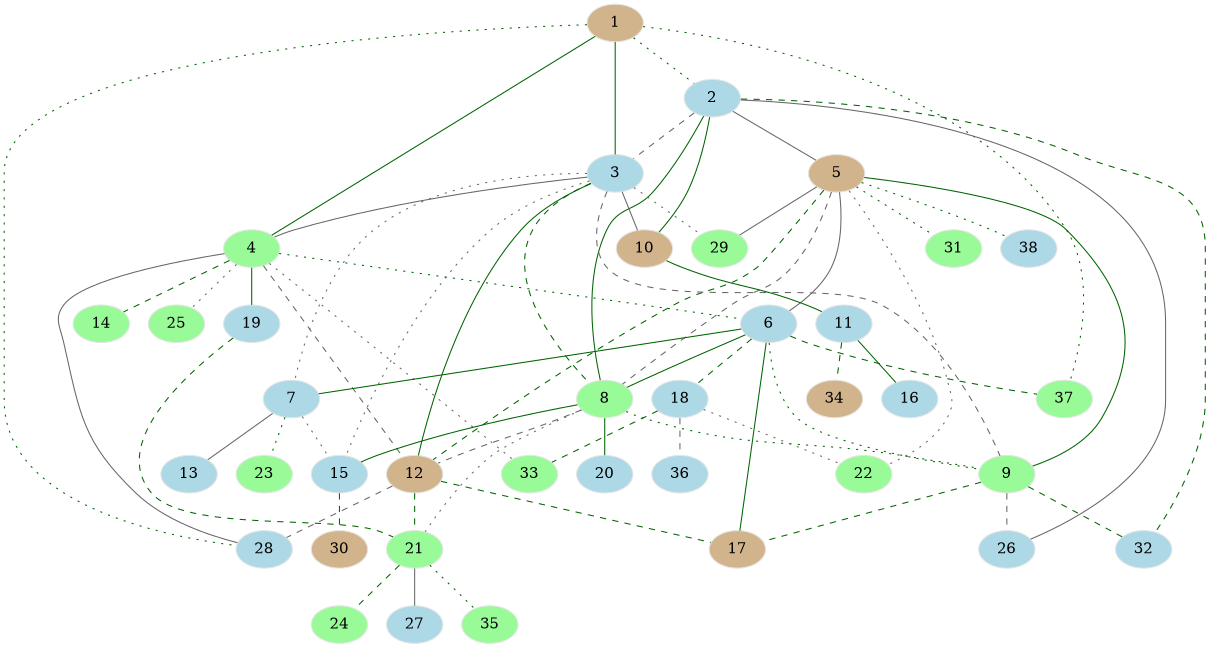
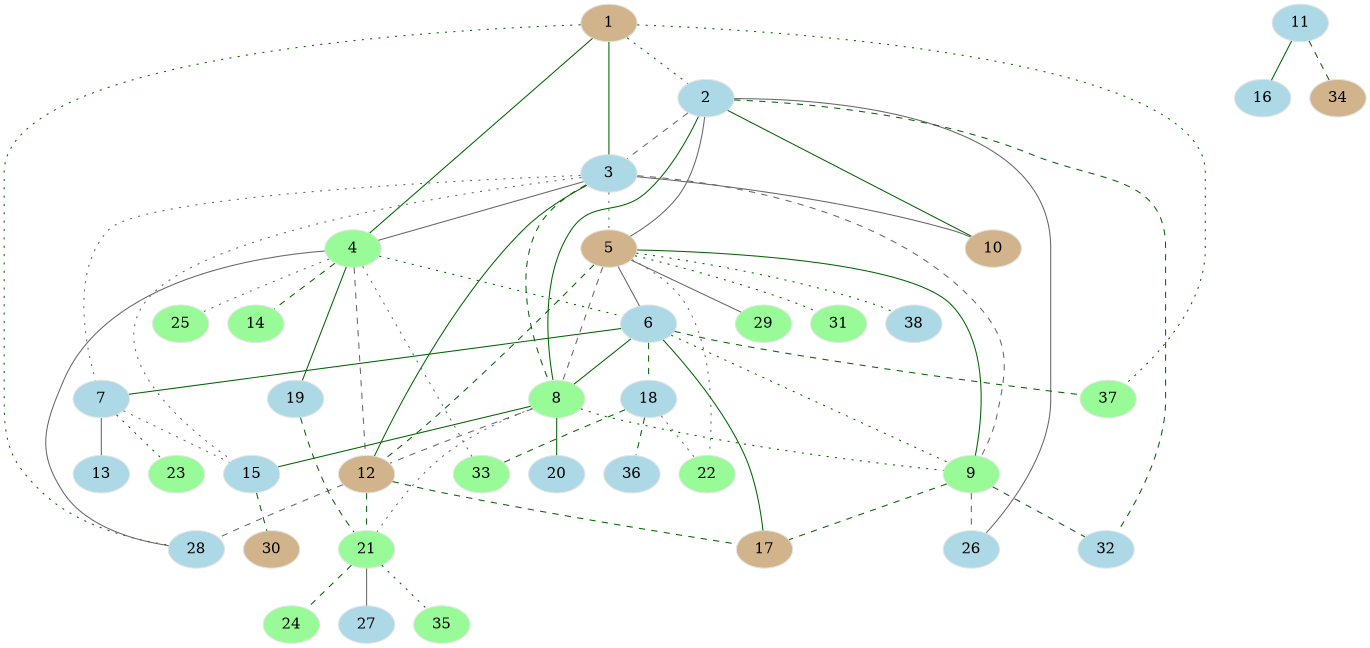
edge "3" -- "29": now "3" -- "5"
edge "10" -- "11": removed
edge "18" -- "36": color gray40 -> darkgreen
